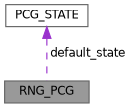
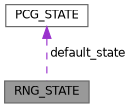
node "RNG_PCG": label "RNG_PCG" -> "RNG_STATE"
